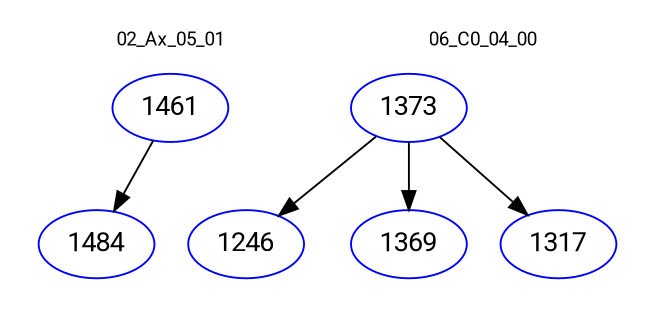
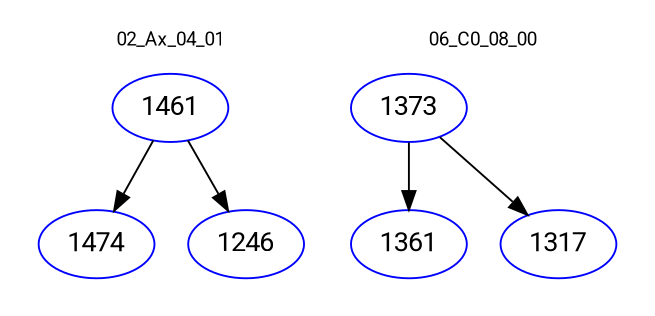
cluster "02_Ax_05_01": label "02_Ax_05_01" -> "02_Ax_04_01"
cluster "06_C0_04_00": label "06_C0_04_00" -> "06_C0_08_00"
edge "1373" -> "1246": now "1461" -> "1246"
node "1484": label "1484" -> "1474"
node "1369": label "1369" -> "1361"
